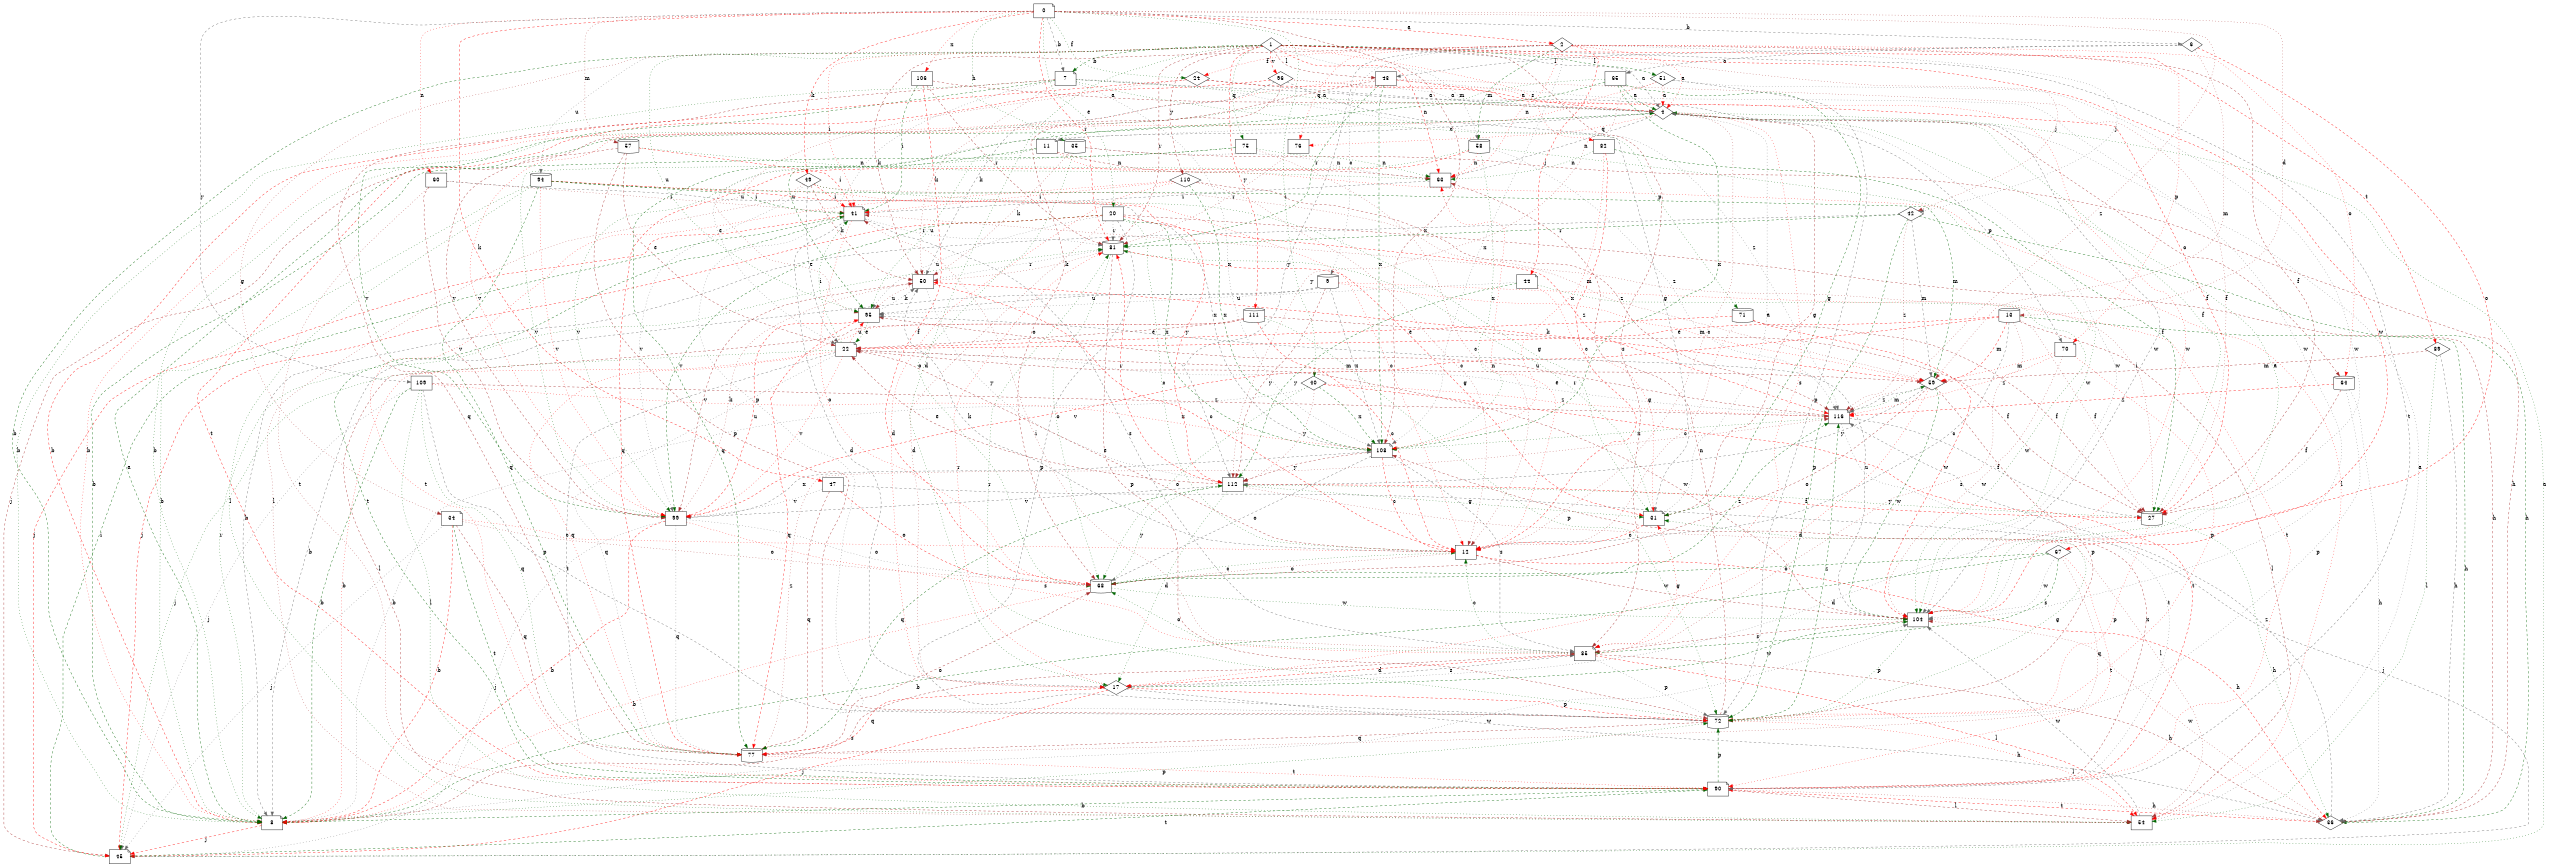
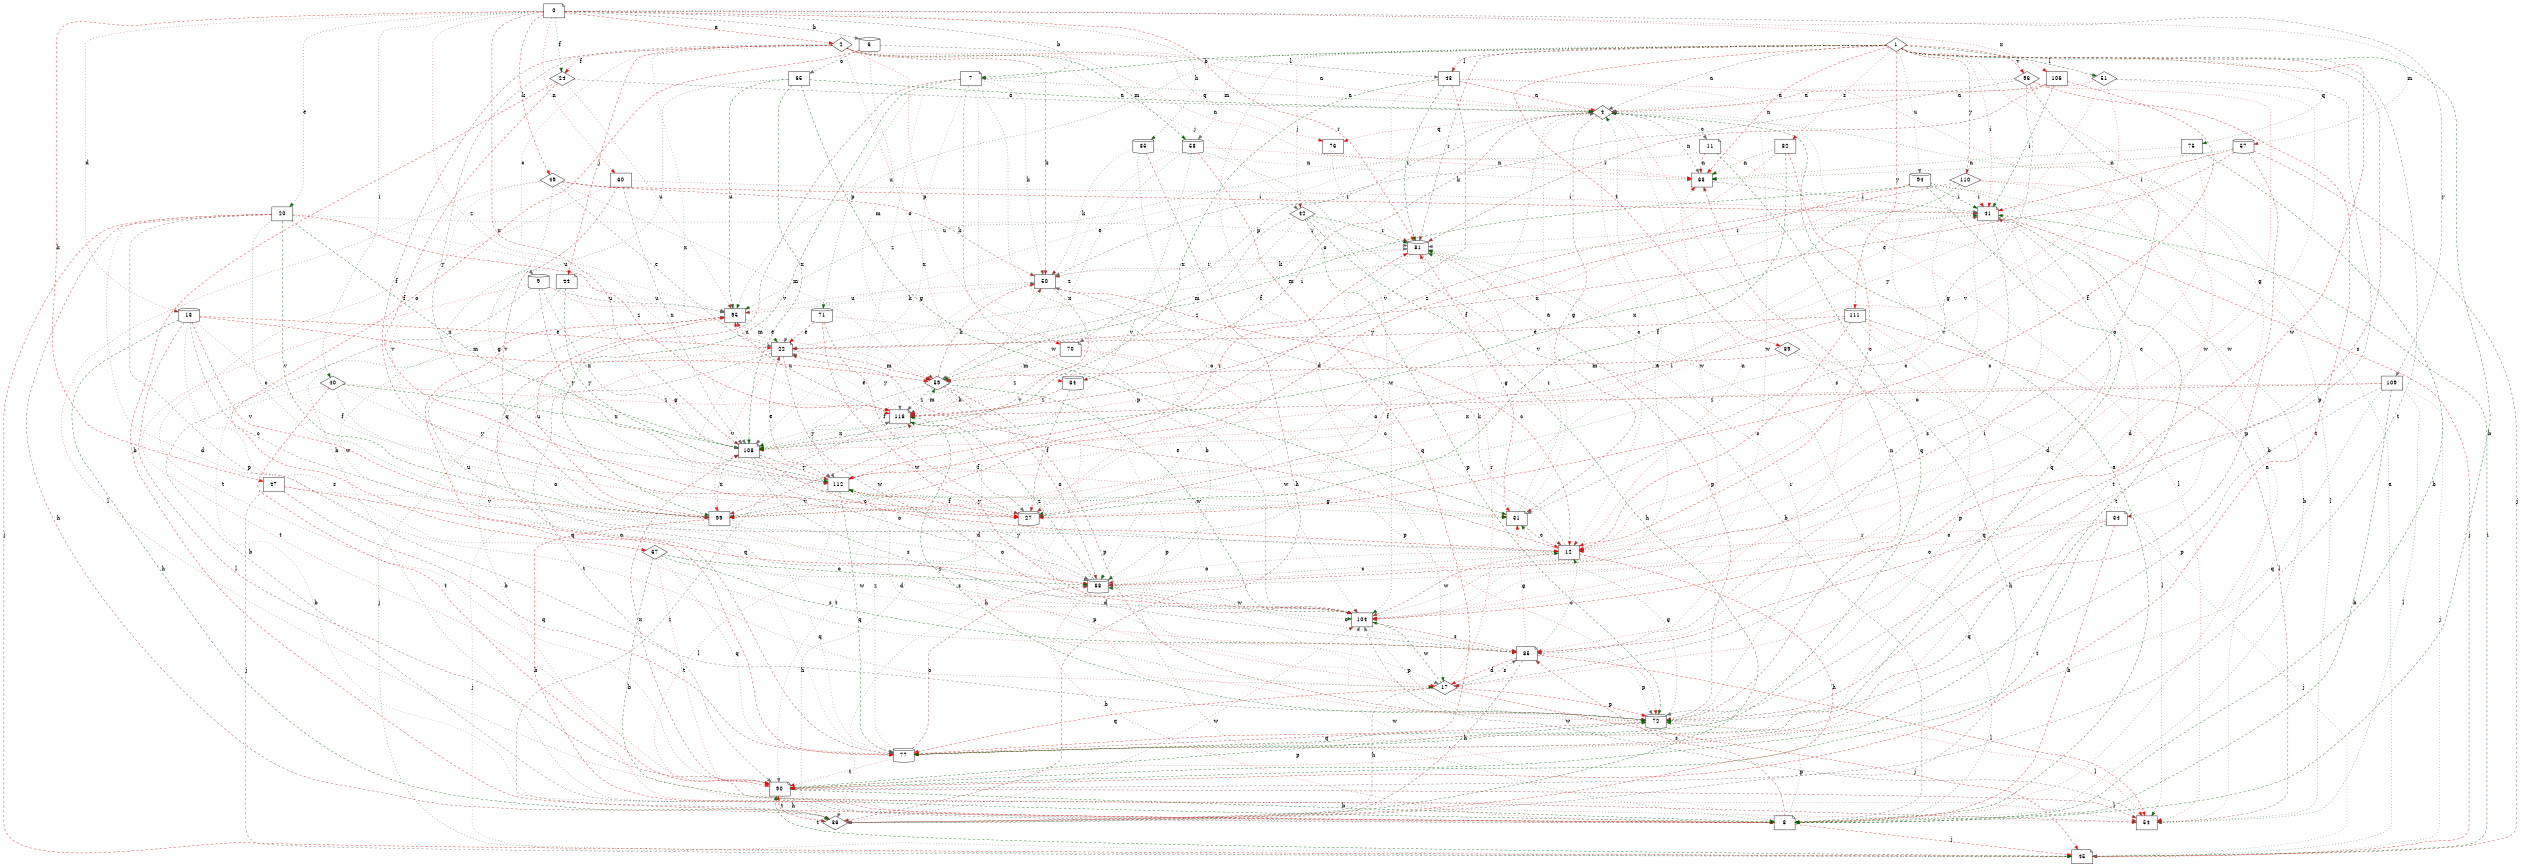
node "6": shape diamond -> cylinder
edge "106" -> "68": now "106" -> "27"
